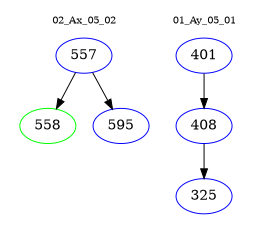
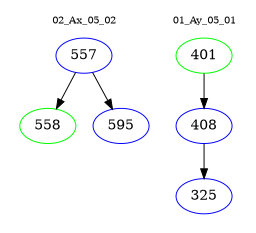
node "401": color blue -> green
